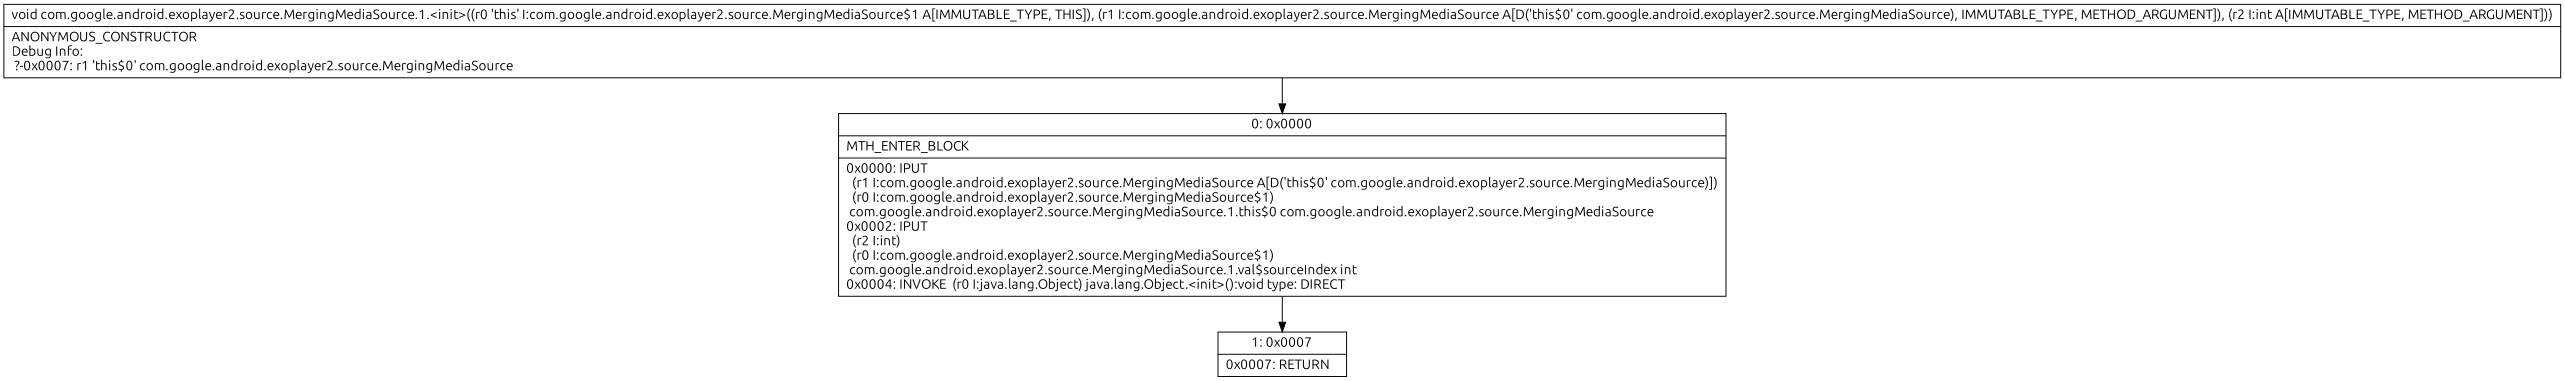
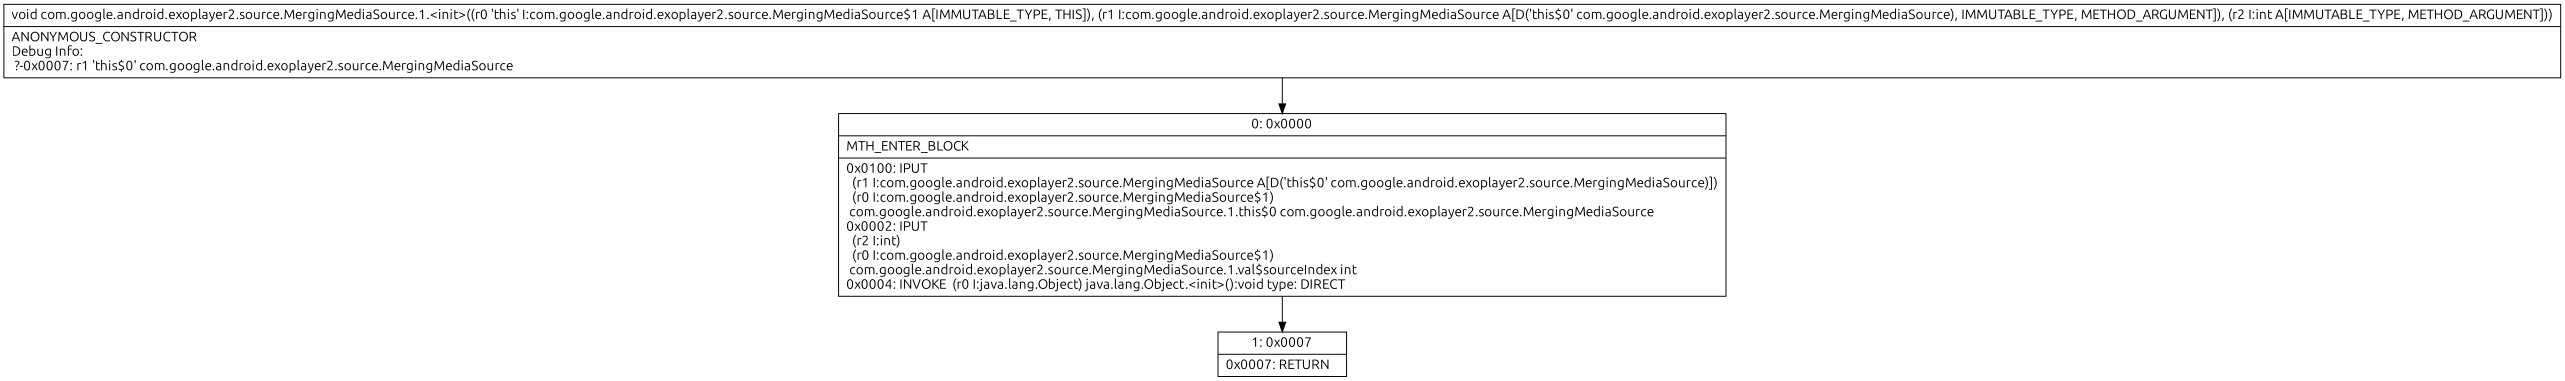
node "0: 0x0000": text "0x0000: IPUT" -> "0x0100: IPUT"
